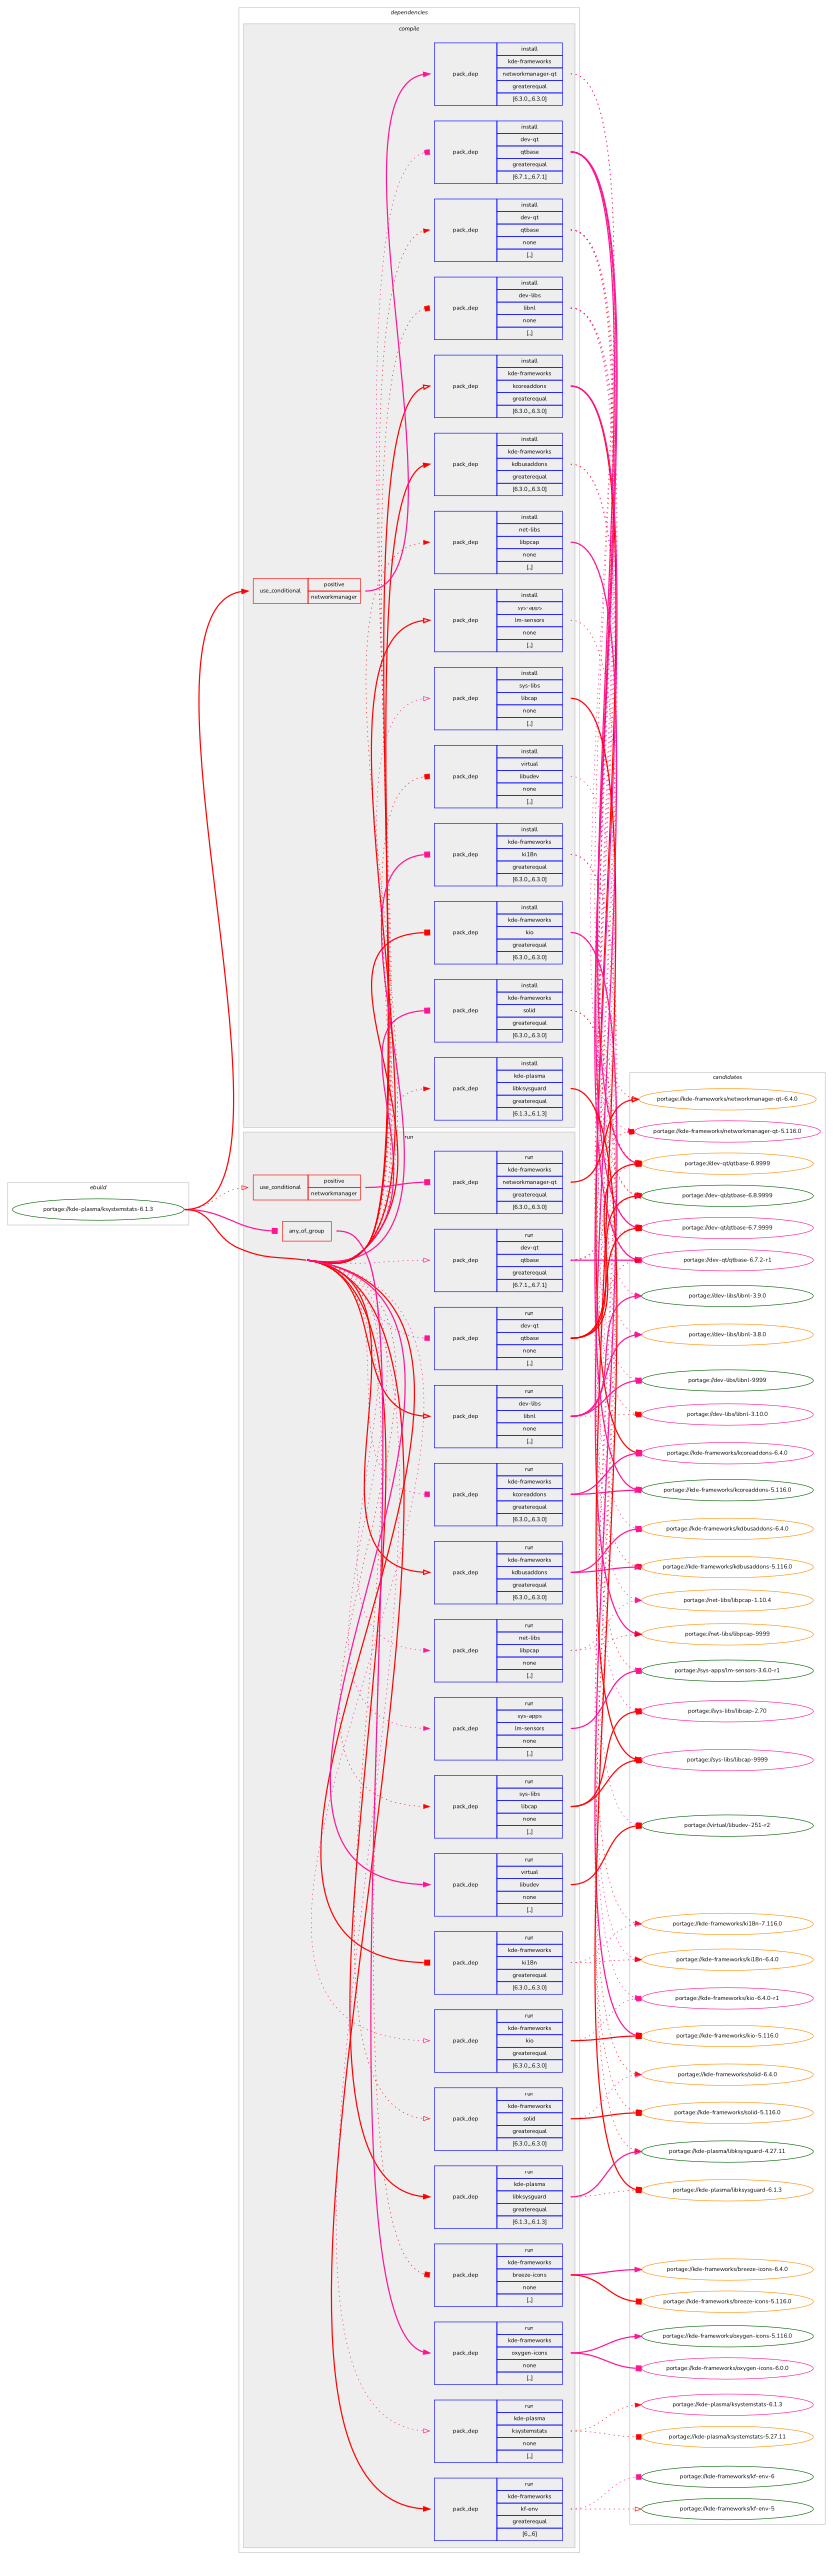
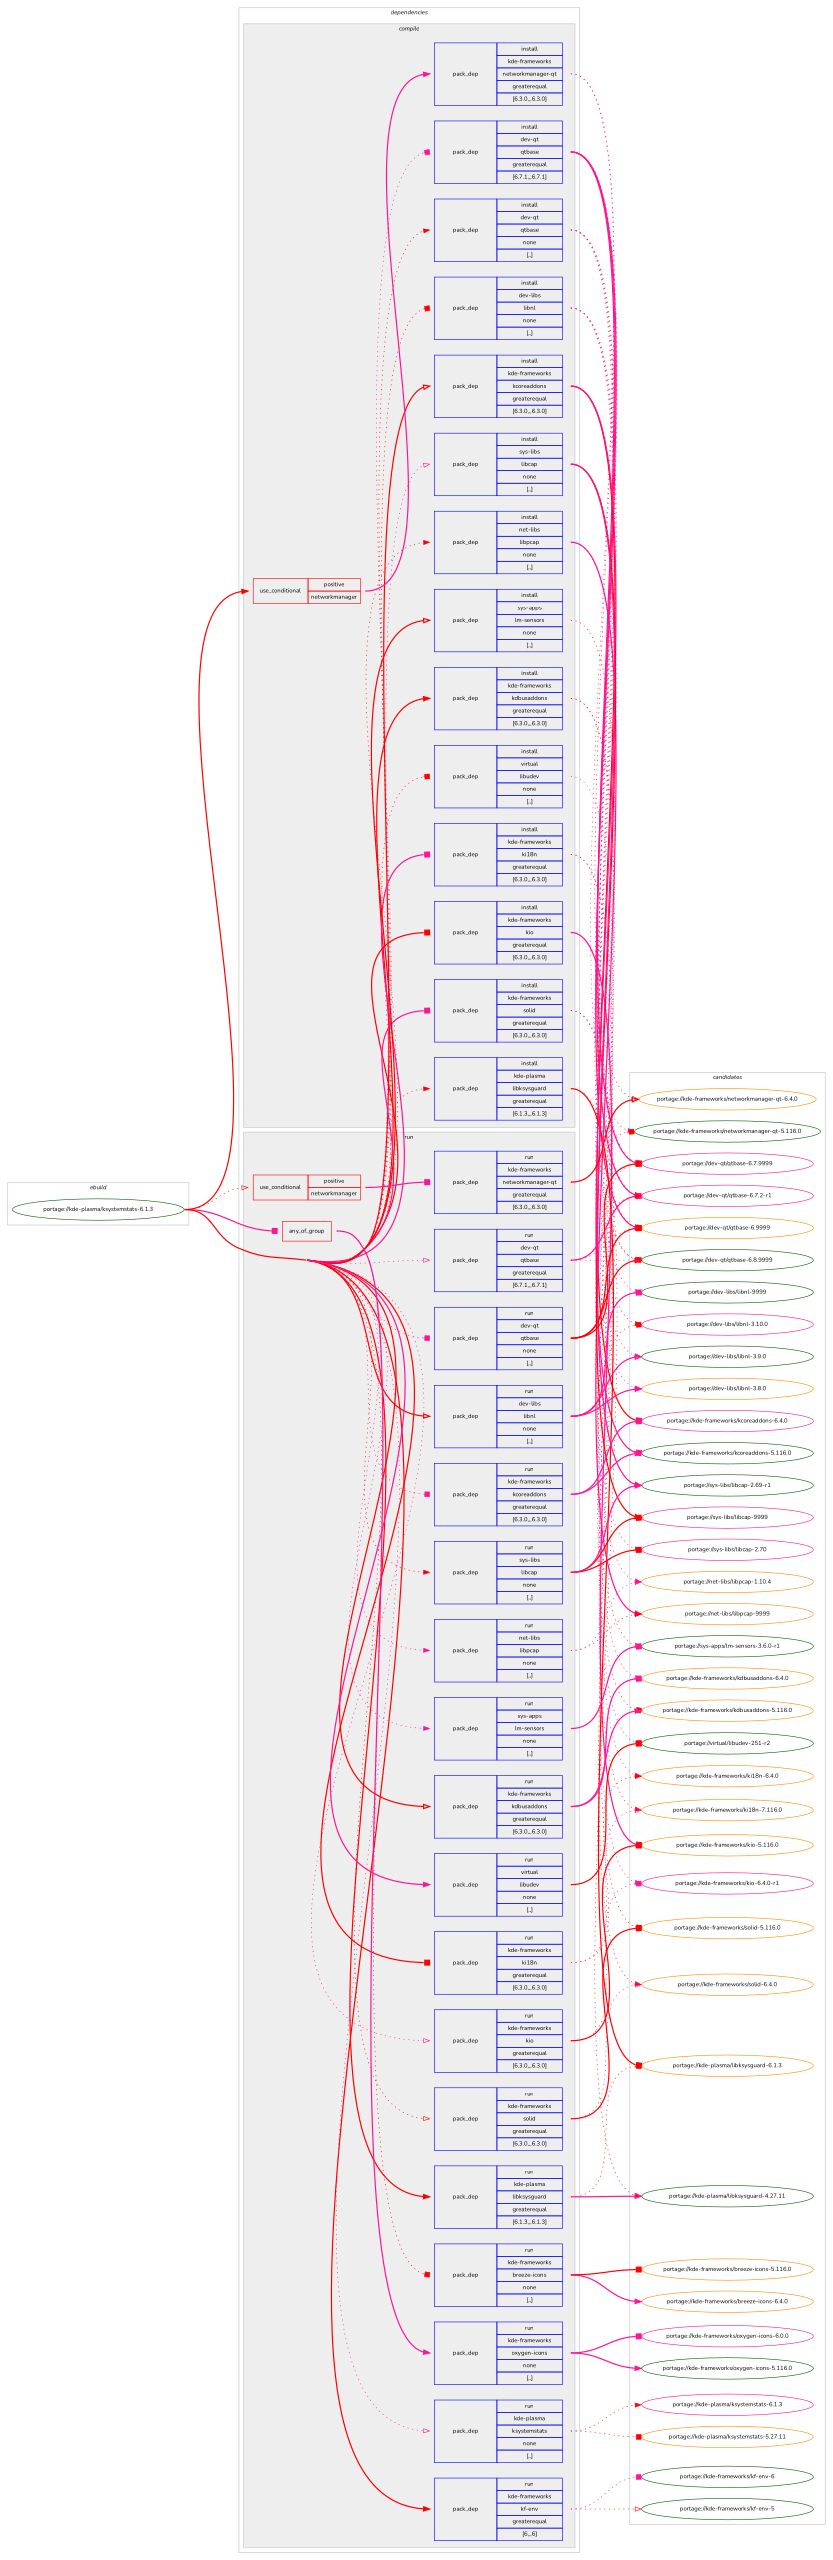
node "portage://kde-frameworks/networkmanager-qt-5.116.0": color deeppink -> darkgreen
node "portage://sys-libs/libcap-2.69-r1": added
